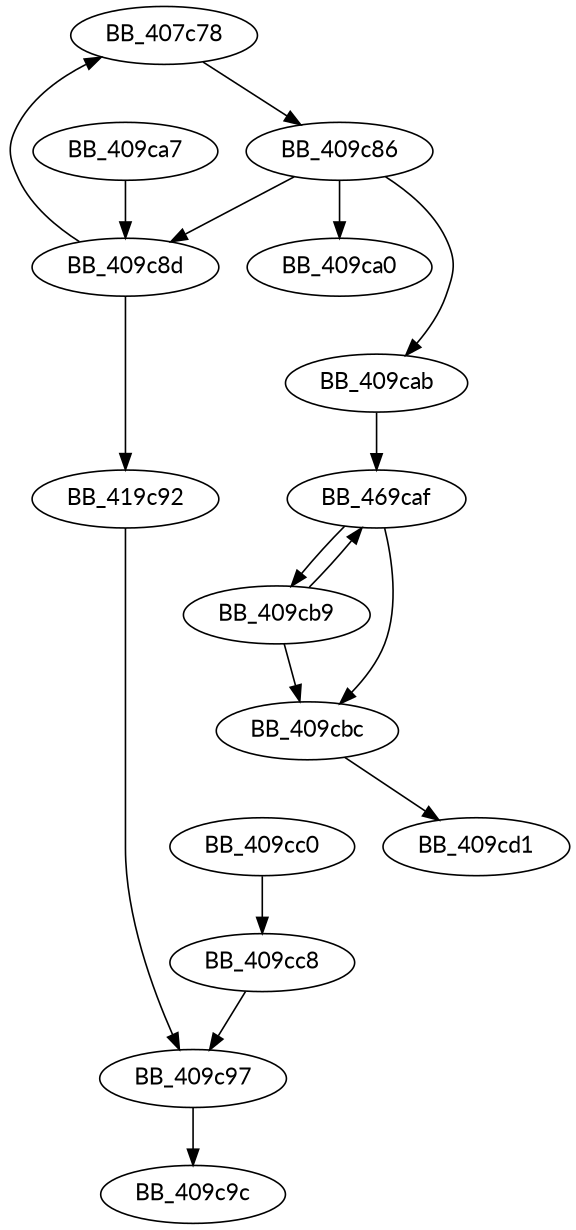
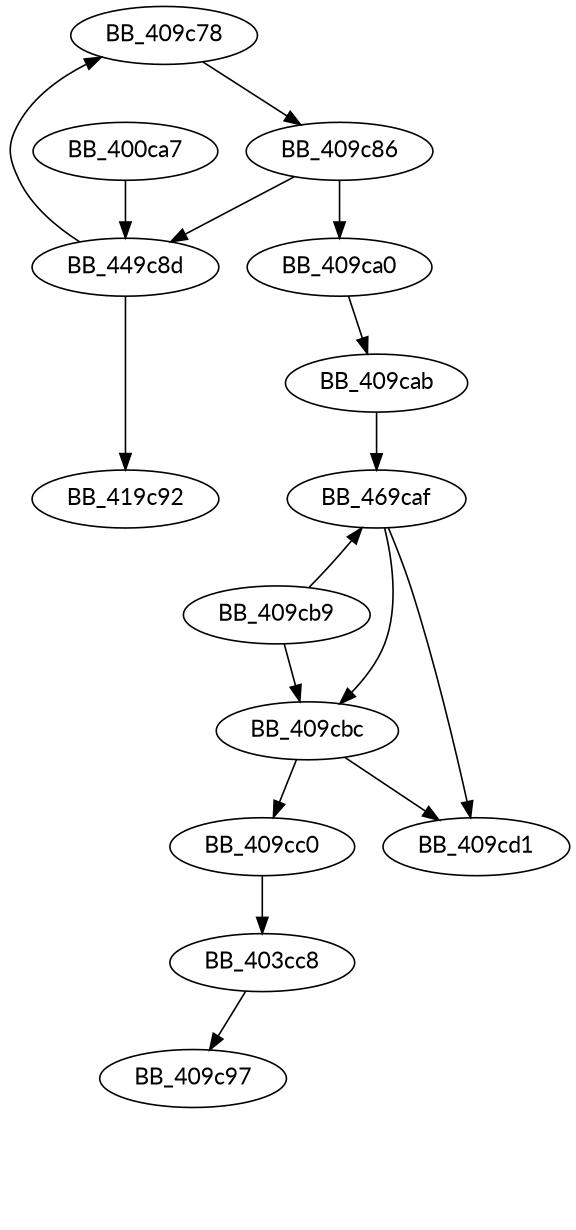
node "BB_407c78": label "BB_407c78" -> "BB_409c78"
node "BB_409ca7": label "BB_409ca7" -> "BB_400ca7"
edge "BB_409c86" -> "BB_409cab": now "BB_409ca0" -> "BB_409cab"
node "BB_409c8d": label "BB_409c8d" -> "BB_449c8d"
edge "BB_469caf" -> "BB_409cb9": now "BB_469caf" -> "BB_409cd1"
edge "BB_409cbc" -> "BB_409cc0": added
edge "BB_419c92" -> "BB_409c97": removed
node "BB_409cc8": label "BB_409cc8" -> "BB_403cc8"
node "BB_409c9c": removed
